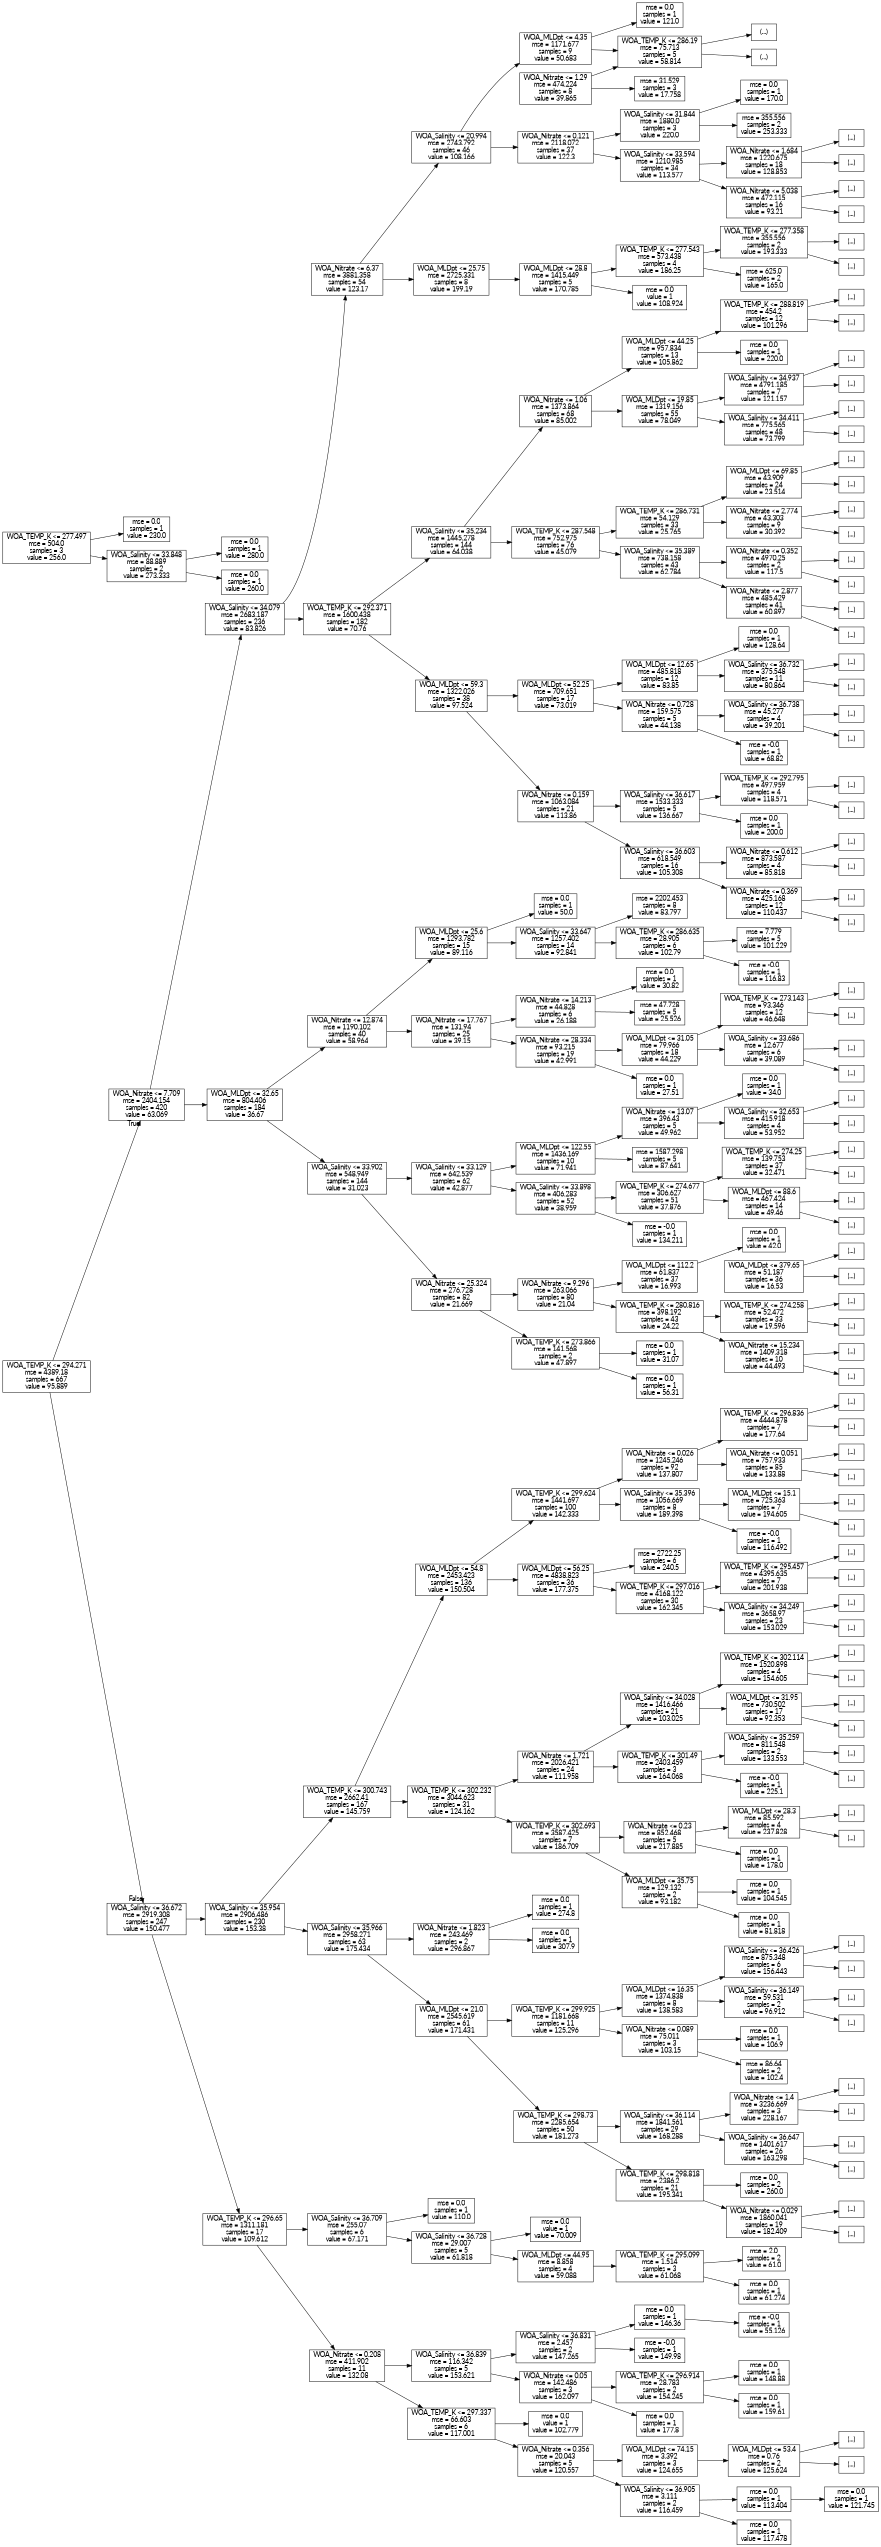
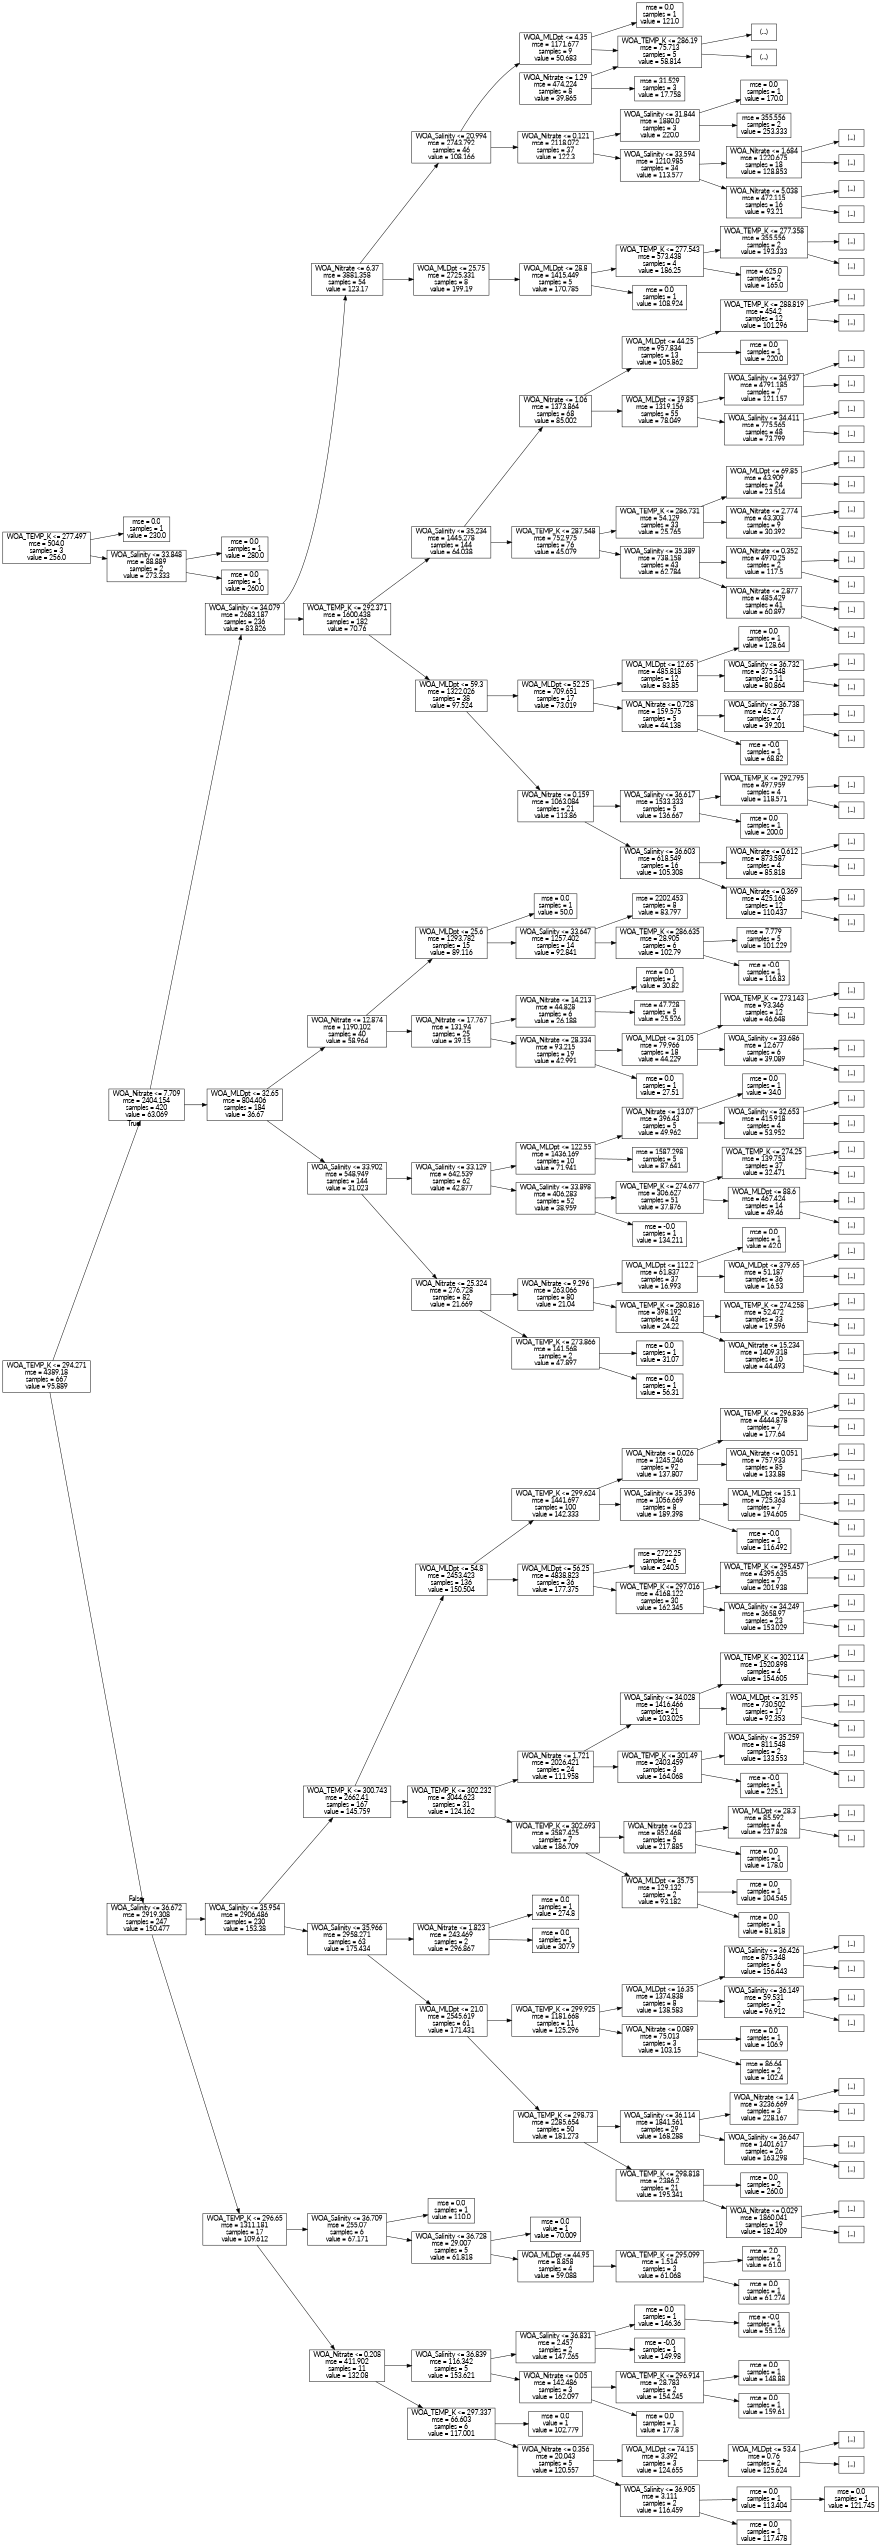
node "mse = 0.0 value = 1 value = 108.924": label "mse = 0.0 value = 1 value = 108.924" -> "mse = 0.0 samples = 1 value = 108.924"
edge "WOA_MLDpt <= 112.2 mse = 61.837 samples = 37 value = 16.993" -> "WOA_MLDpt <= 379.65 mse = 51.187 samples = 36 value = 16.53": added
node "WOA_Nitrate <= 0.089 mse = 75.011 samples = 3 value = 103.15": label "WOA_Nitrate <= 0.089 mse = 75.011 samples = 3 value = 103.15" -> "WOA_Nitrate <= 0.089 mse = 75.013 samples = 3 value = 103.15"
